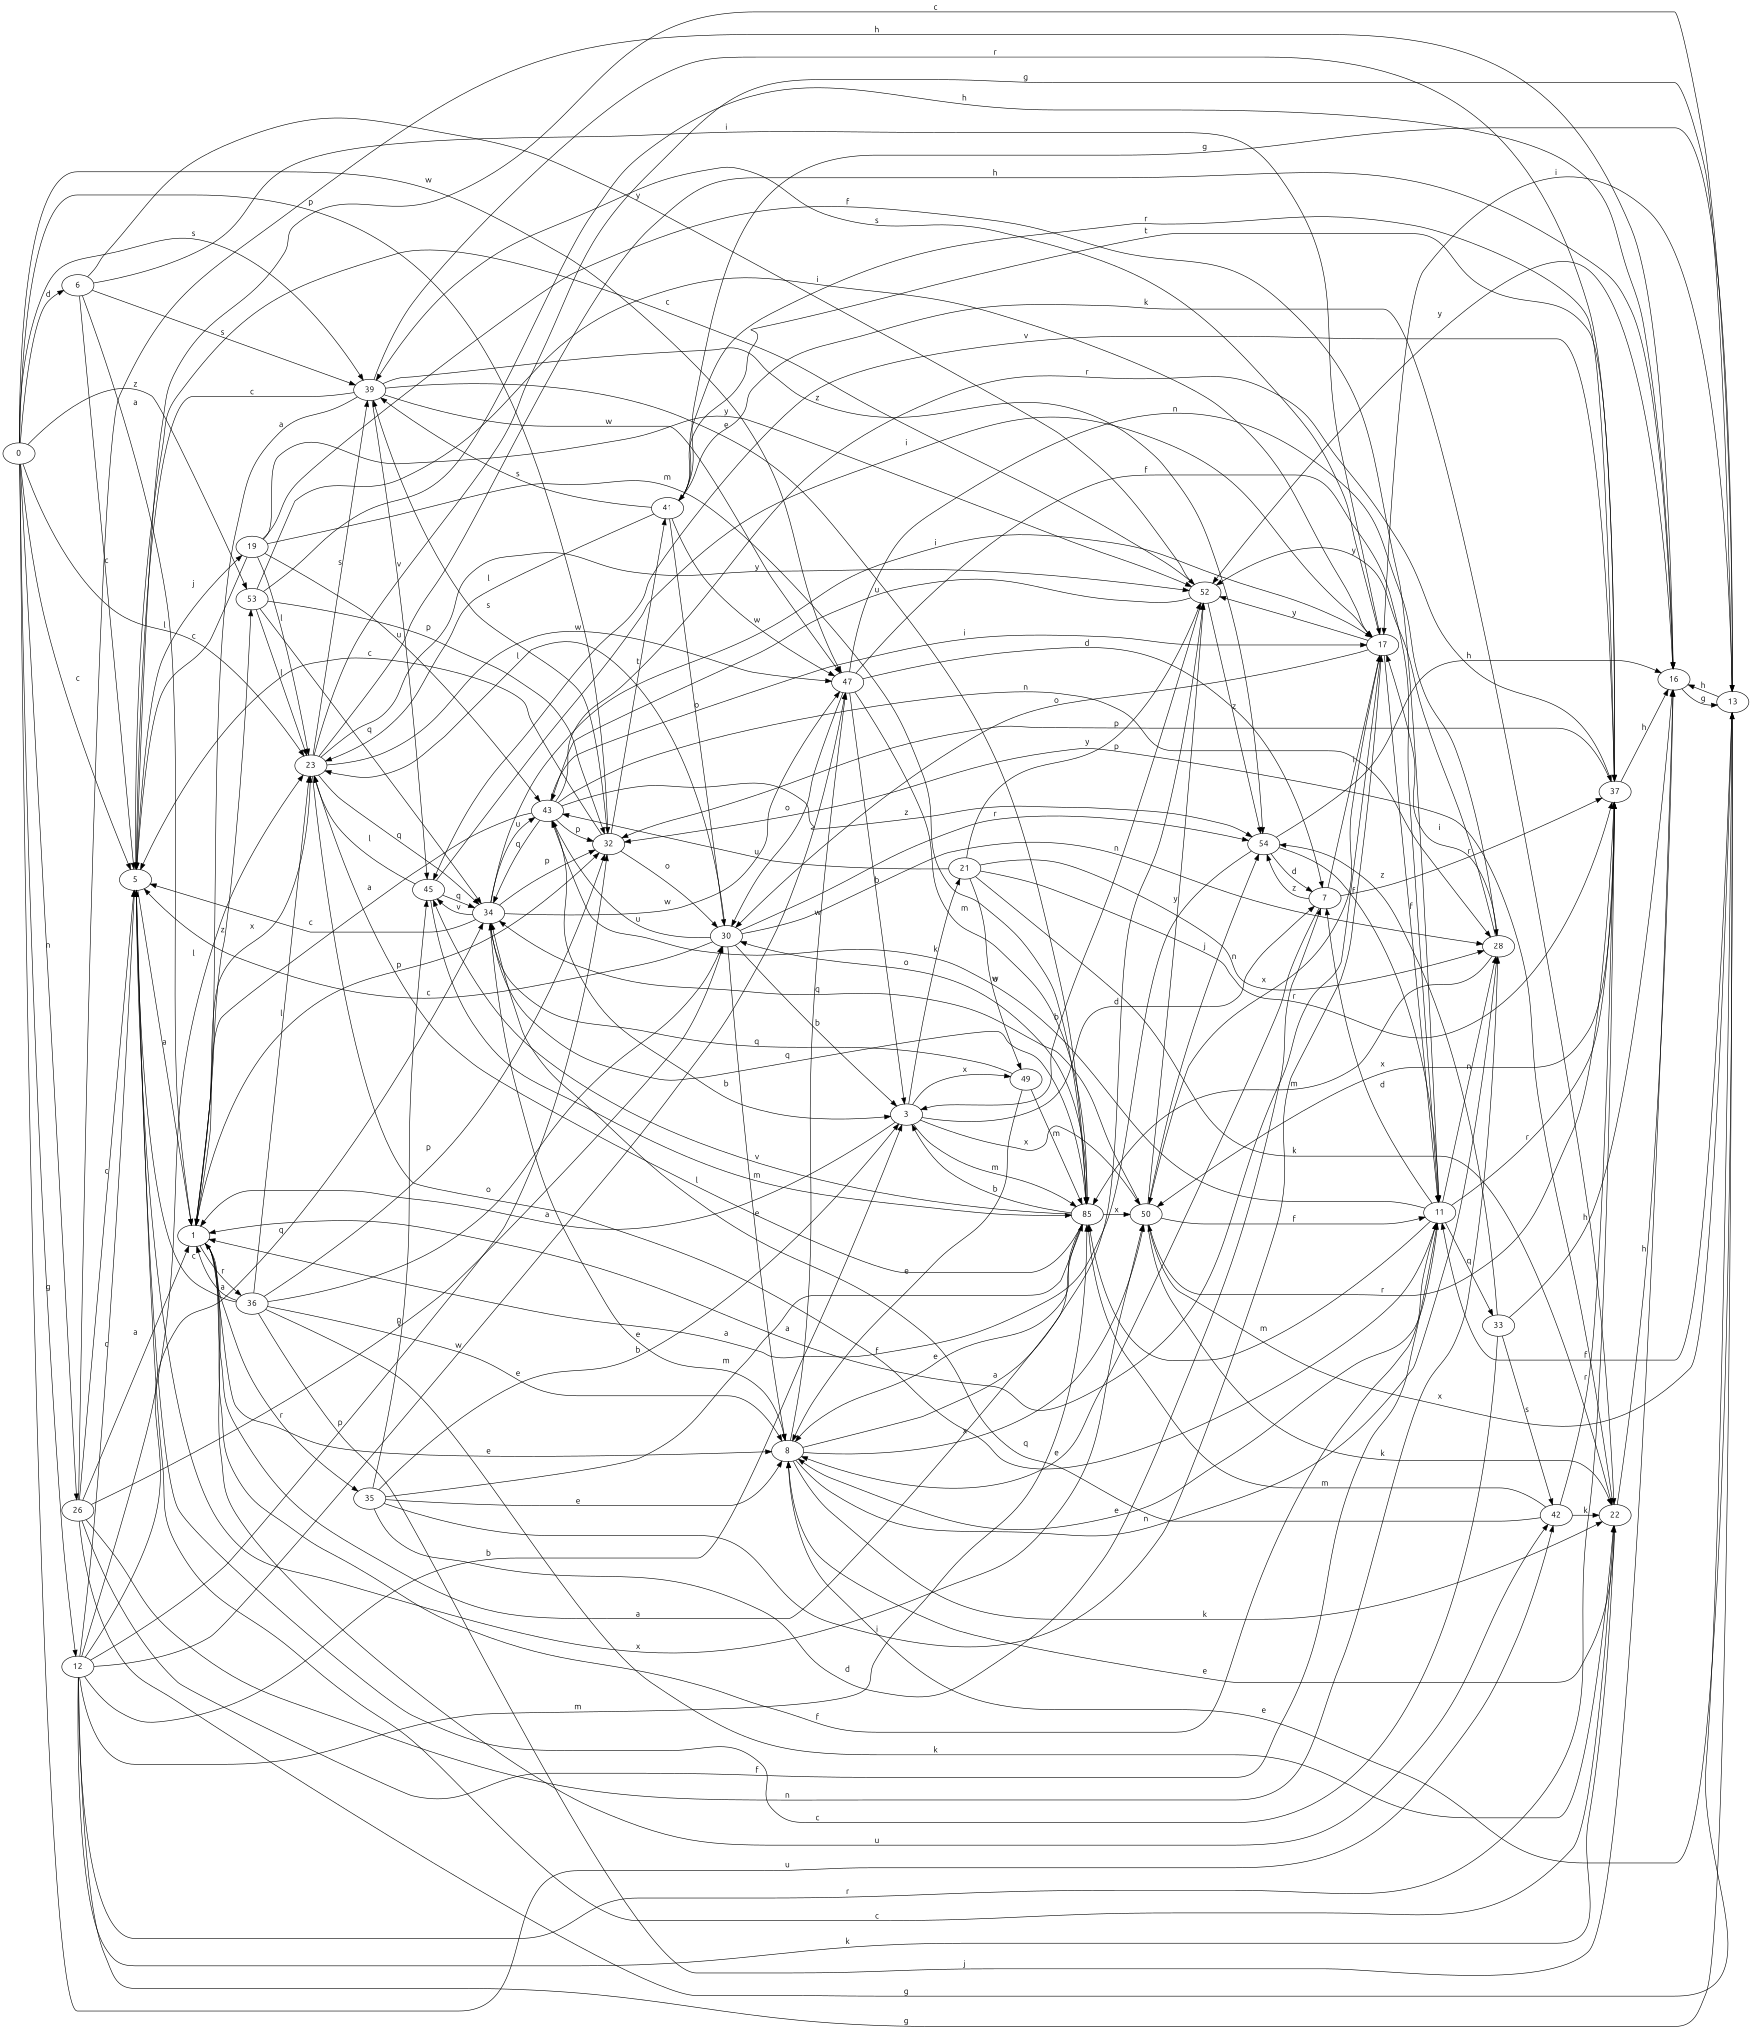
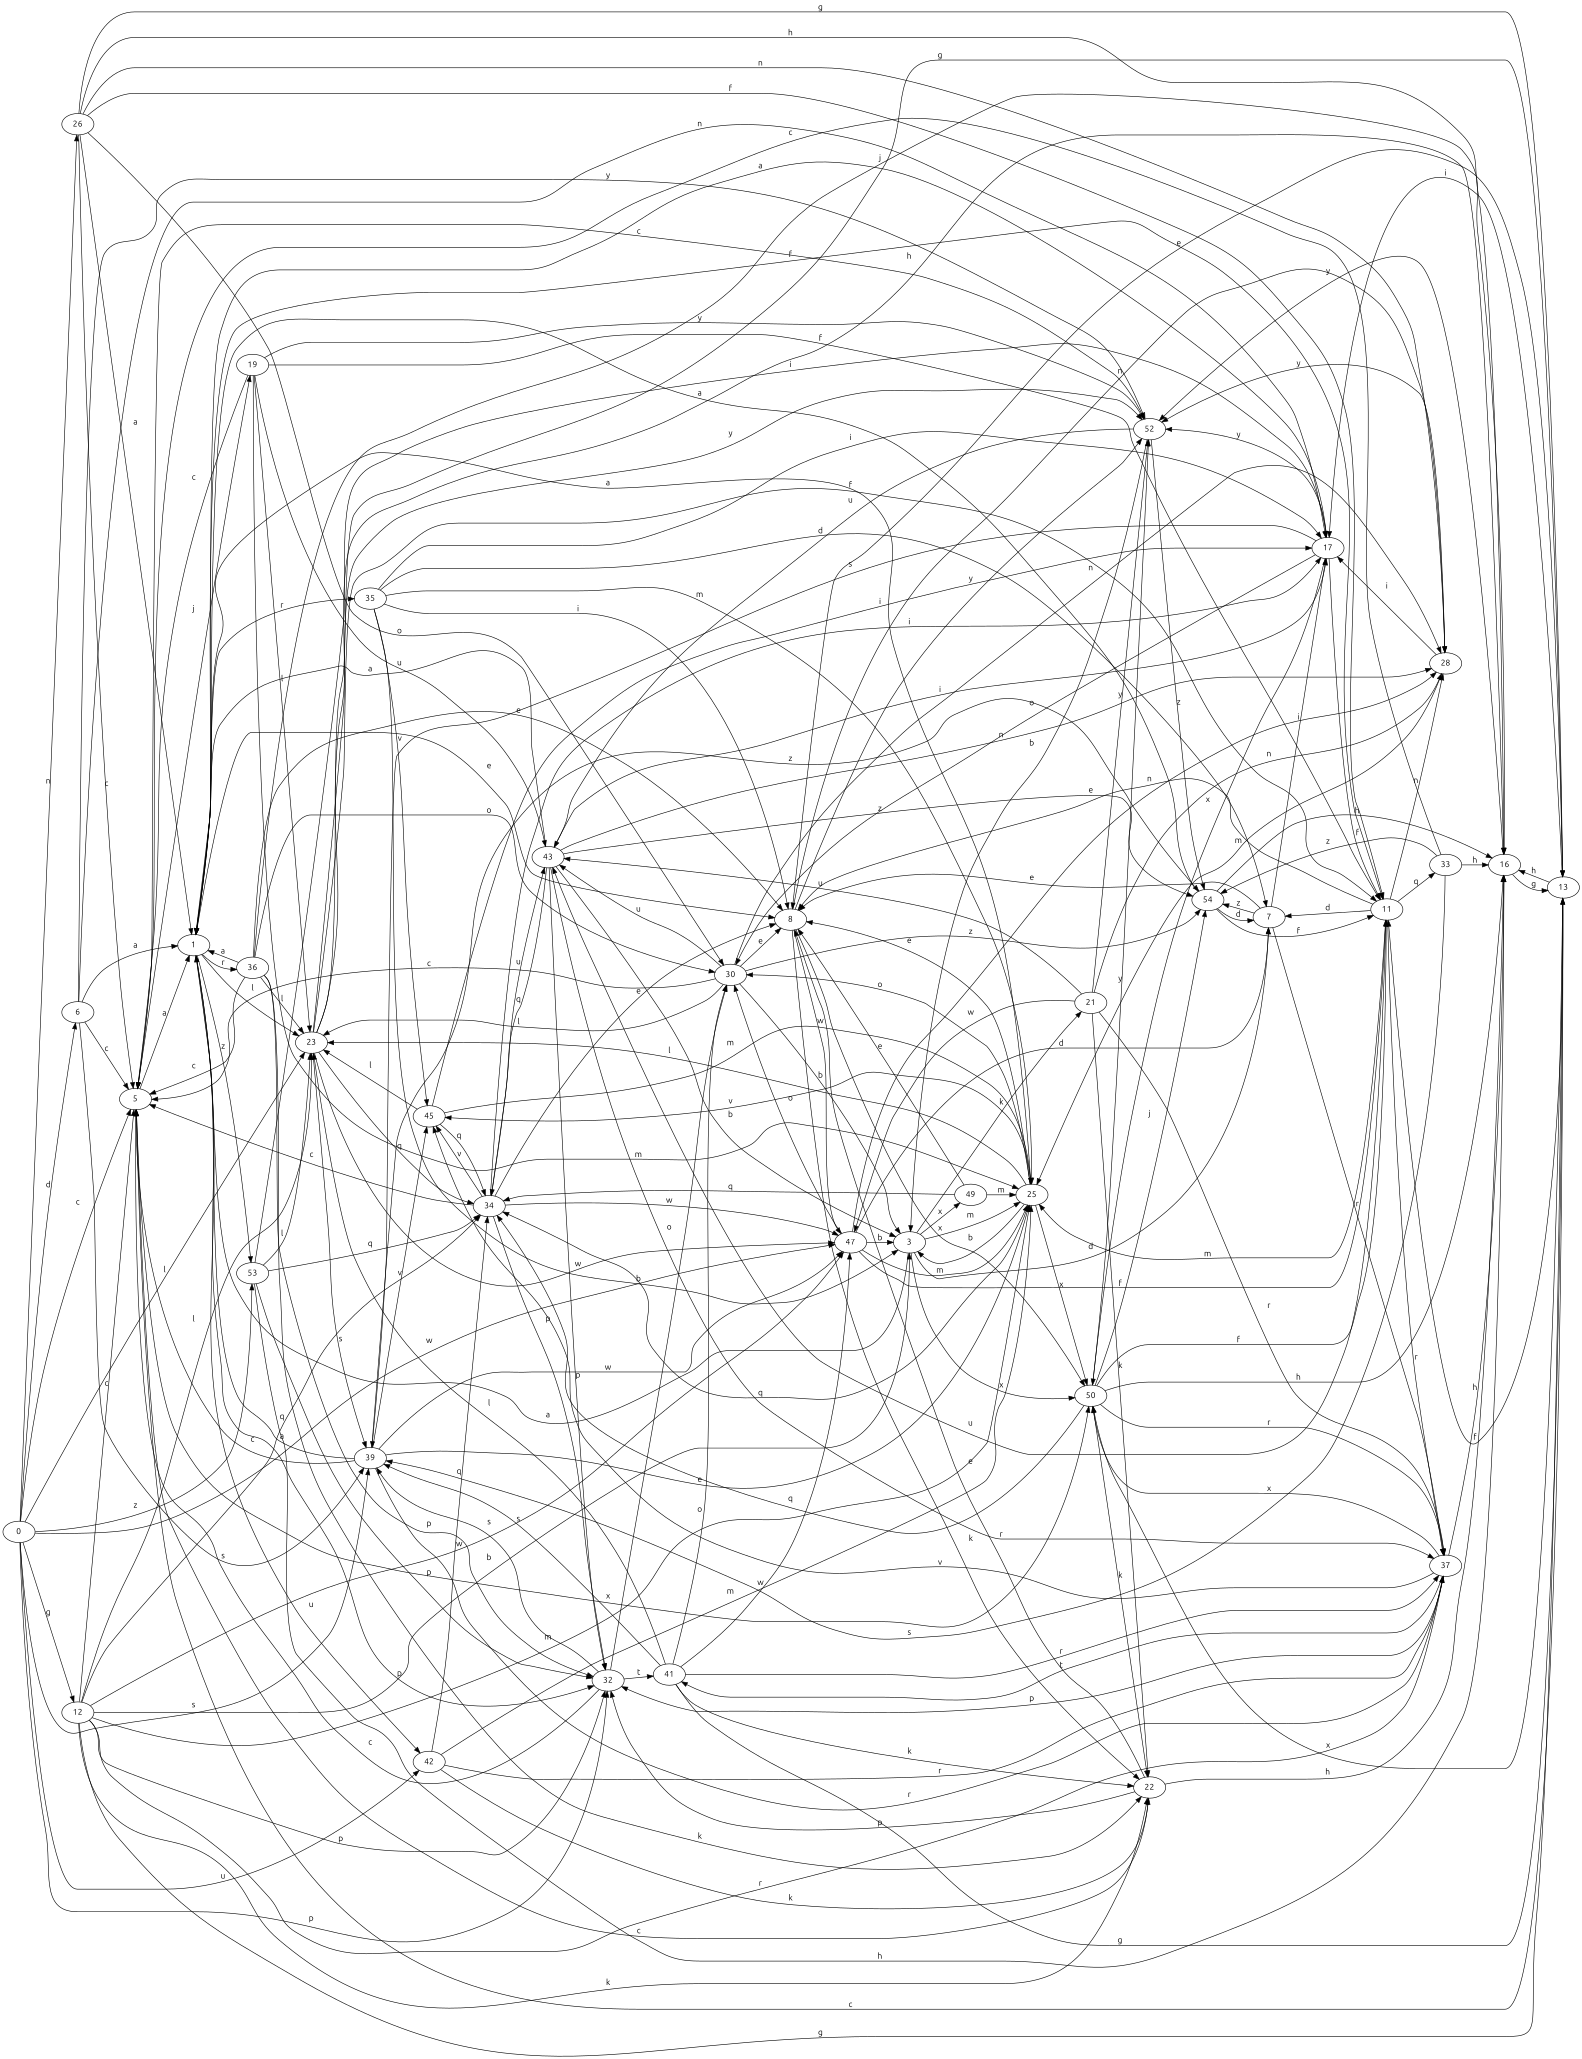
edge "6" -> "17": label "i" -> "n"
edge "30" -> "54": label "r" -> "z"
edge "1" -> "23": label "x" -> "l"
edge "21" -> "49": now "21" -> "47"
node "85": label "85" -> "25"
edge "50" -> "16": added, label "h"
edge "8" -> "52": label "a" -> "y"
edge "33" -> "42": now "33" -> "39"
edge "35" -> "8": label "e" -> "i"
